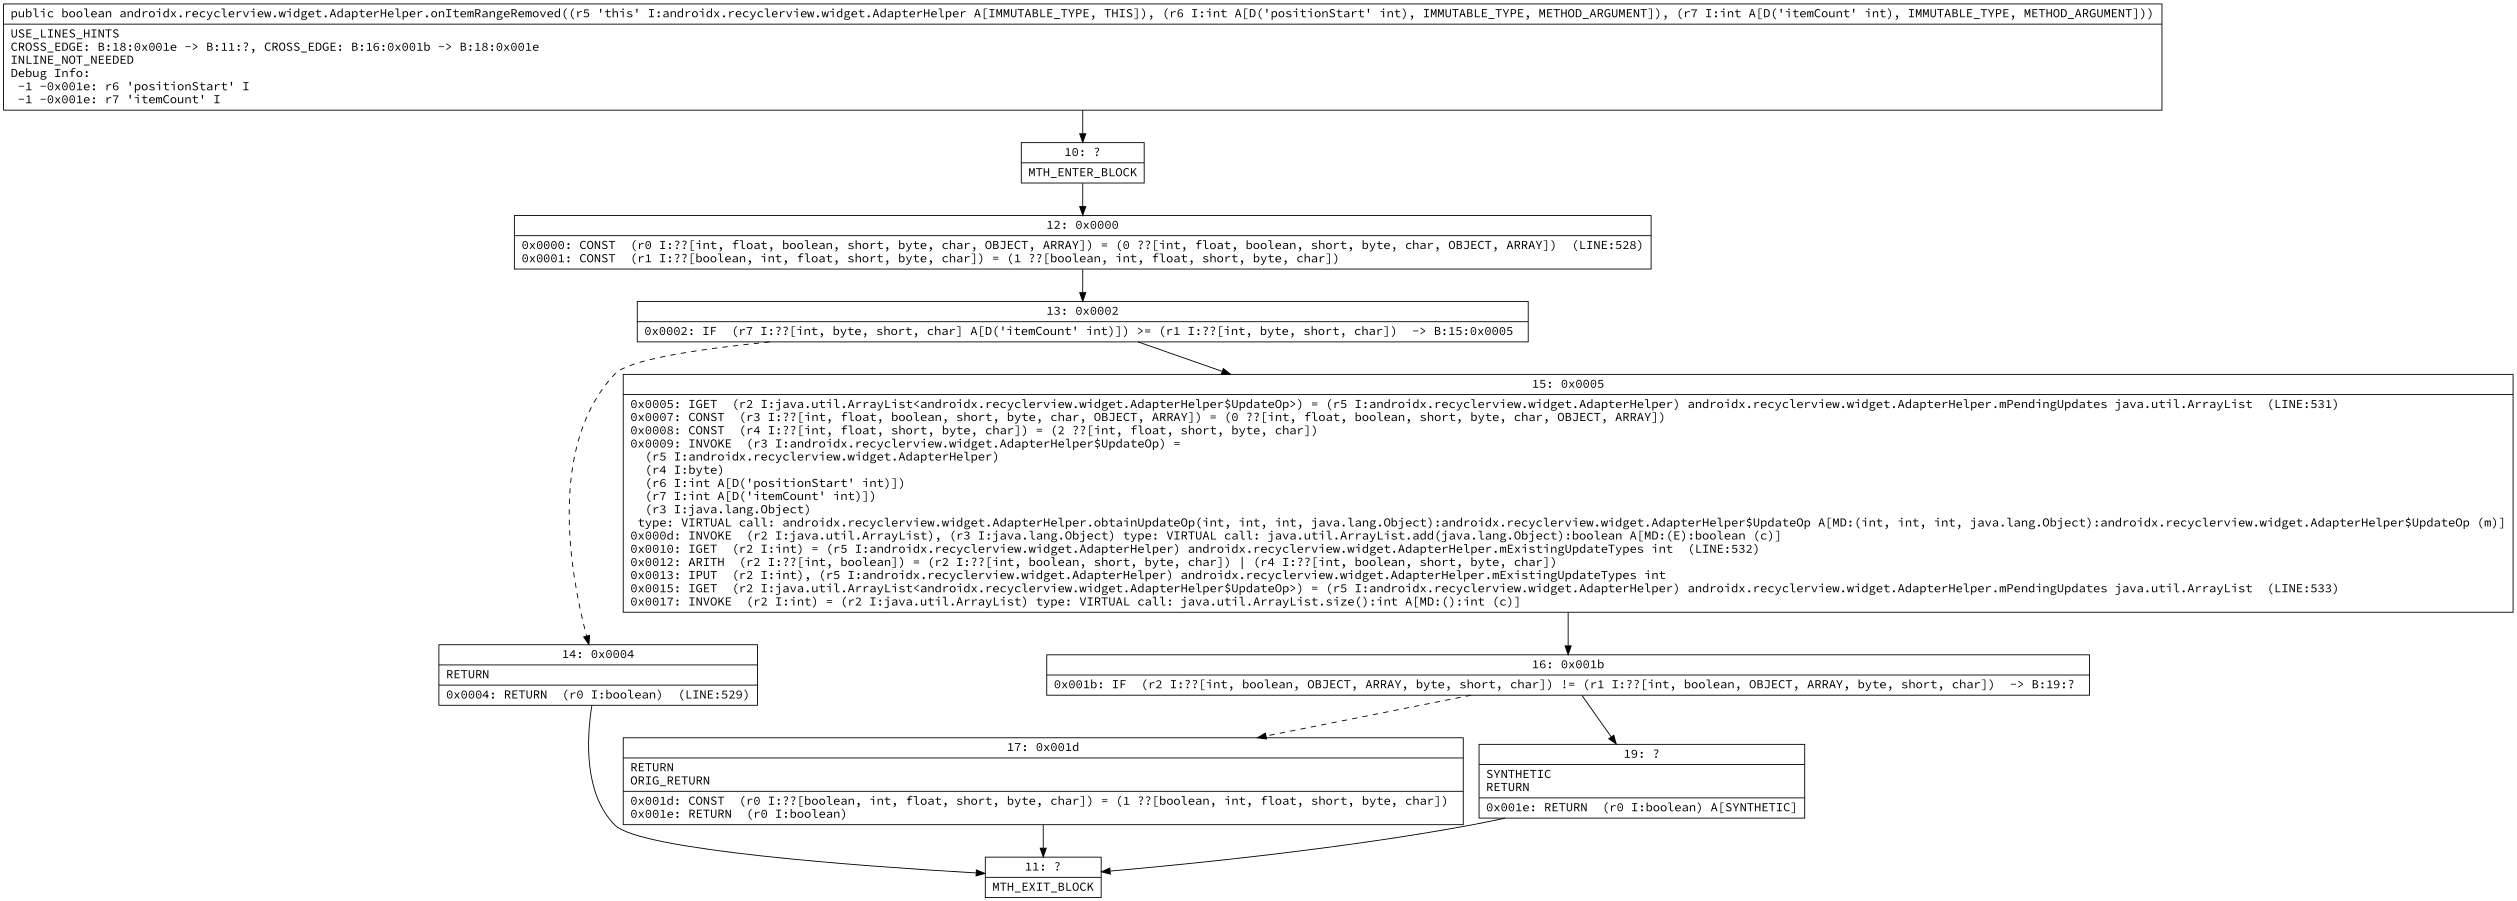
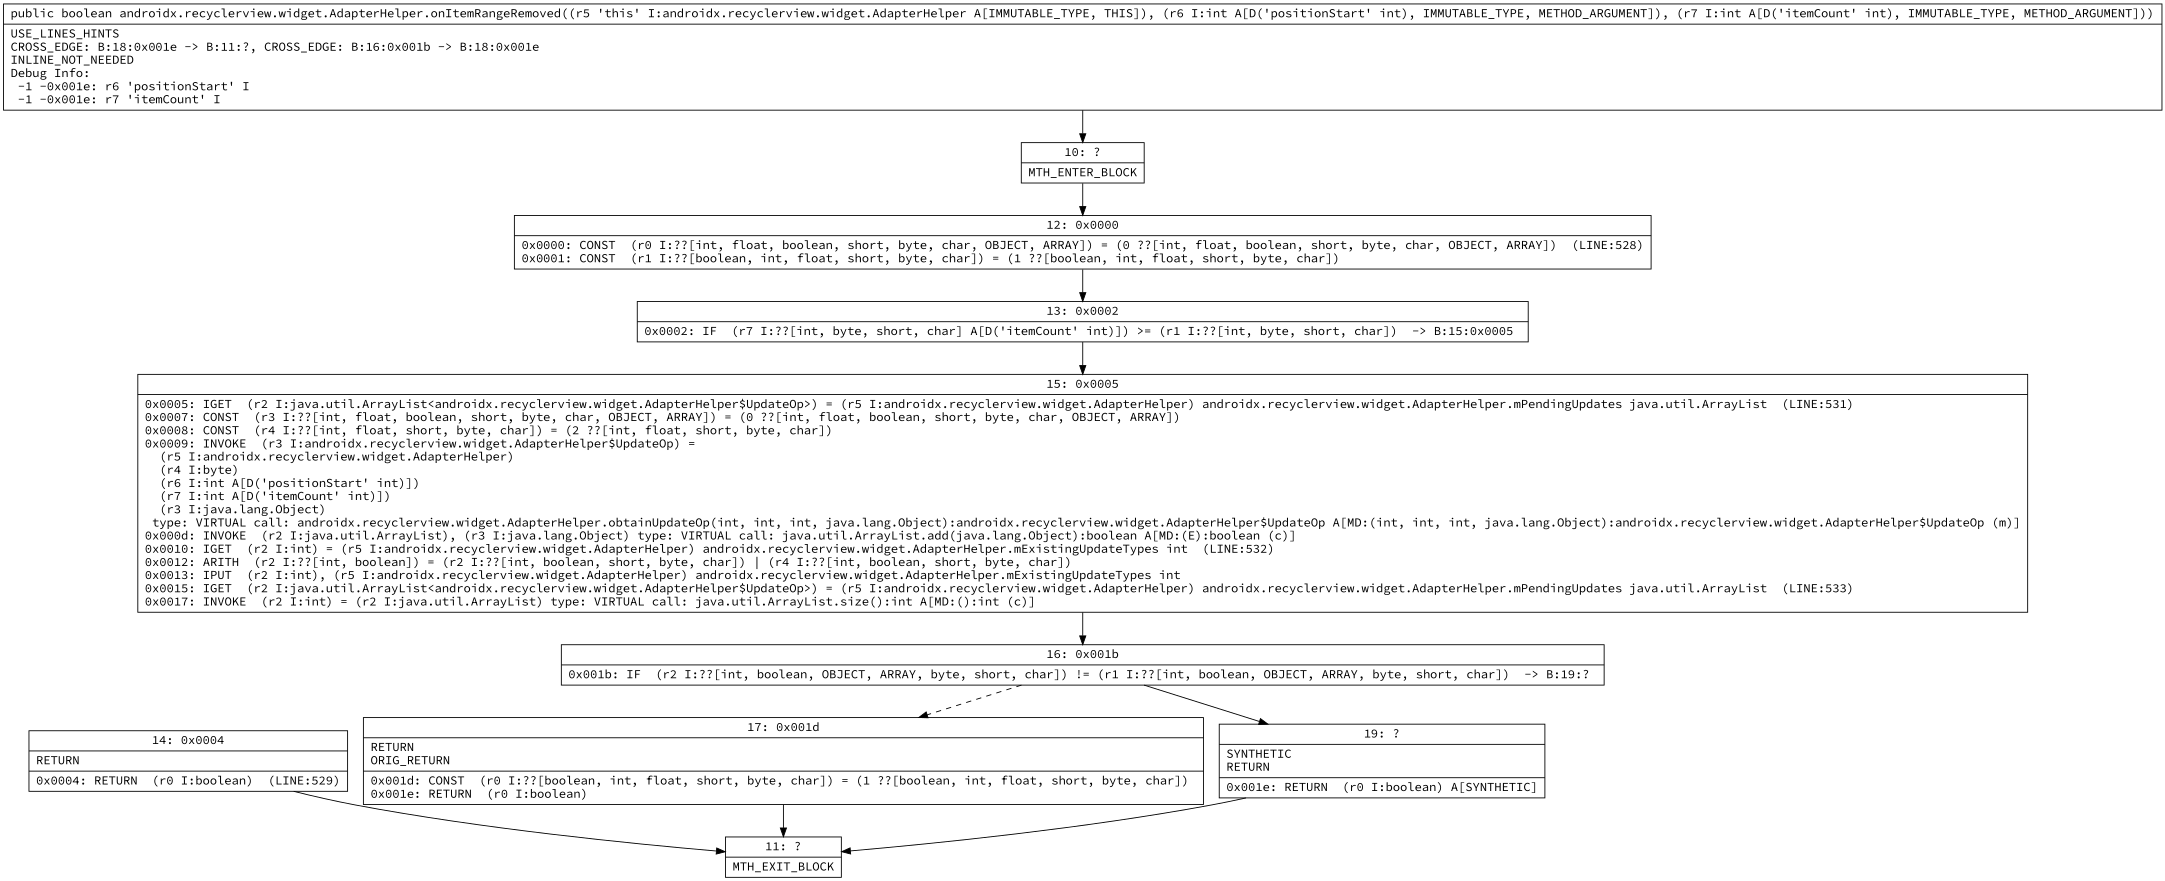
edge "13: 0x0002" -> "14: 0x0004": removed
